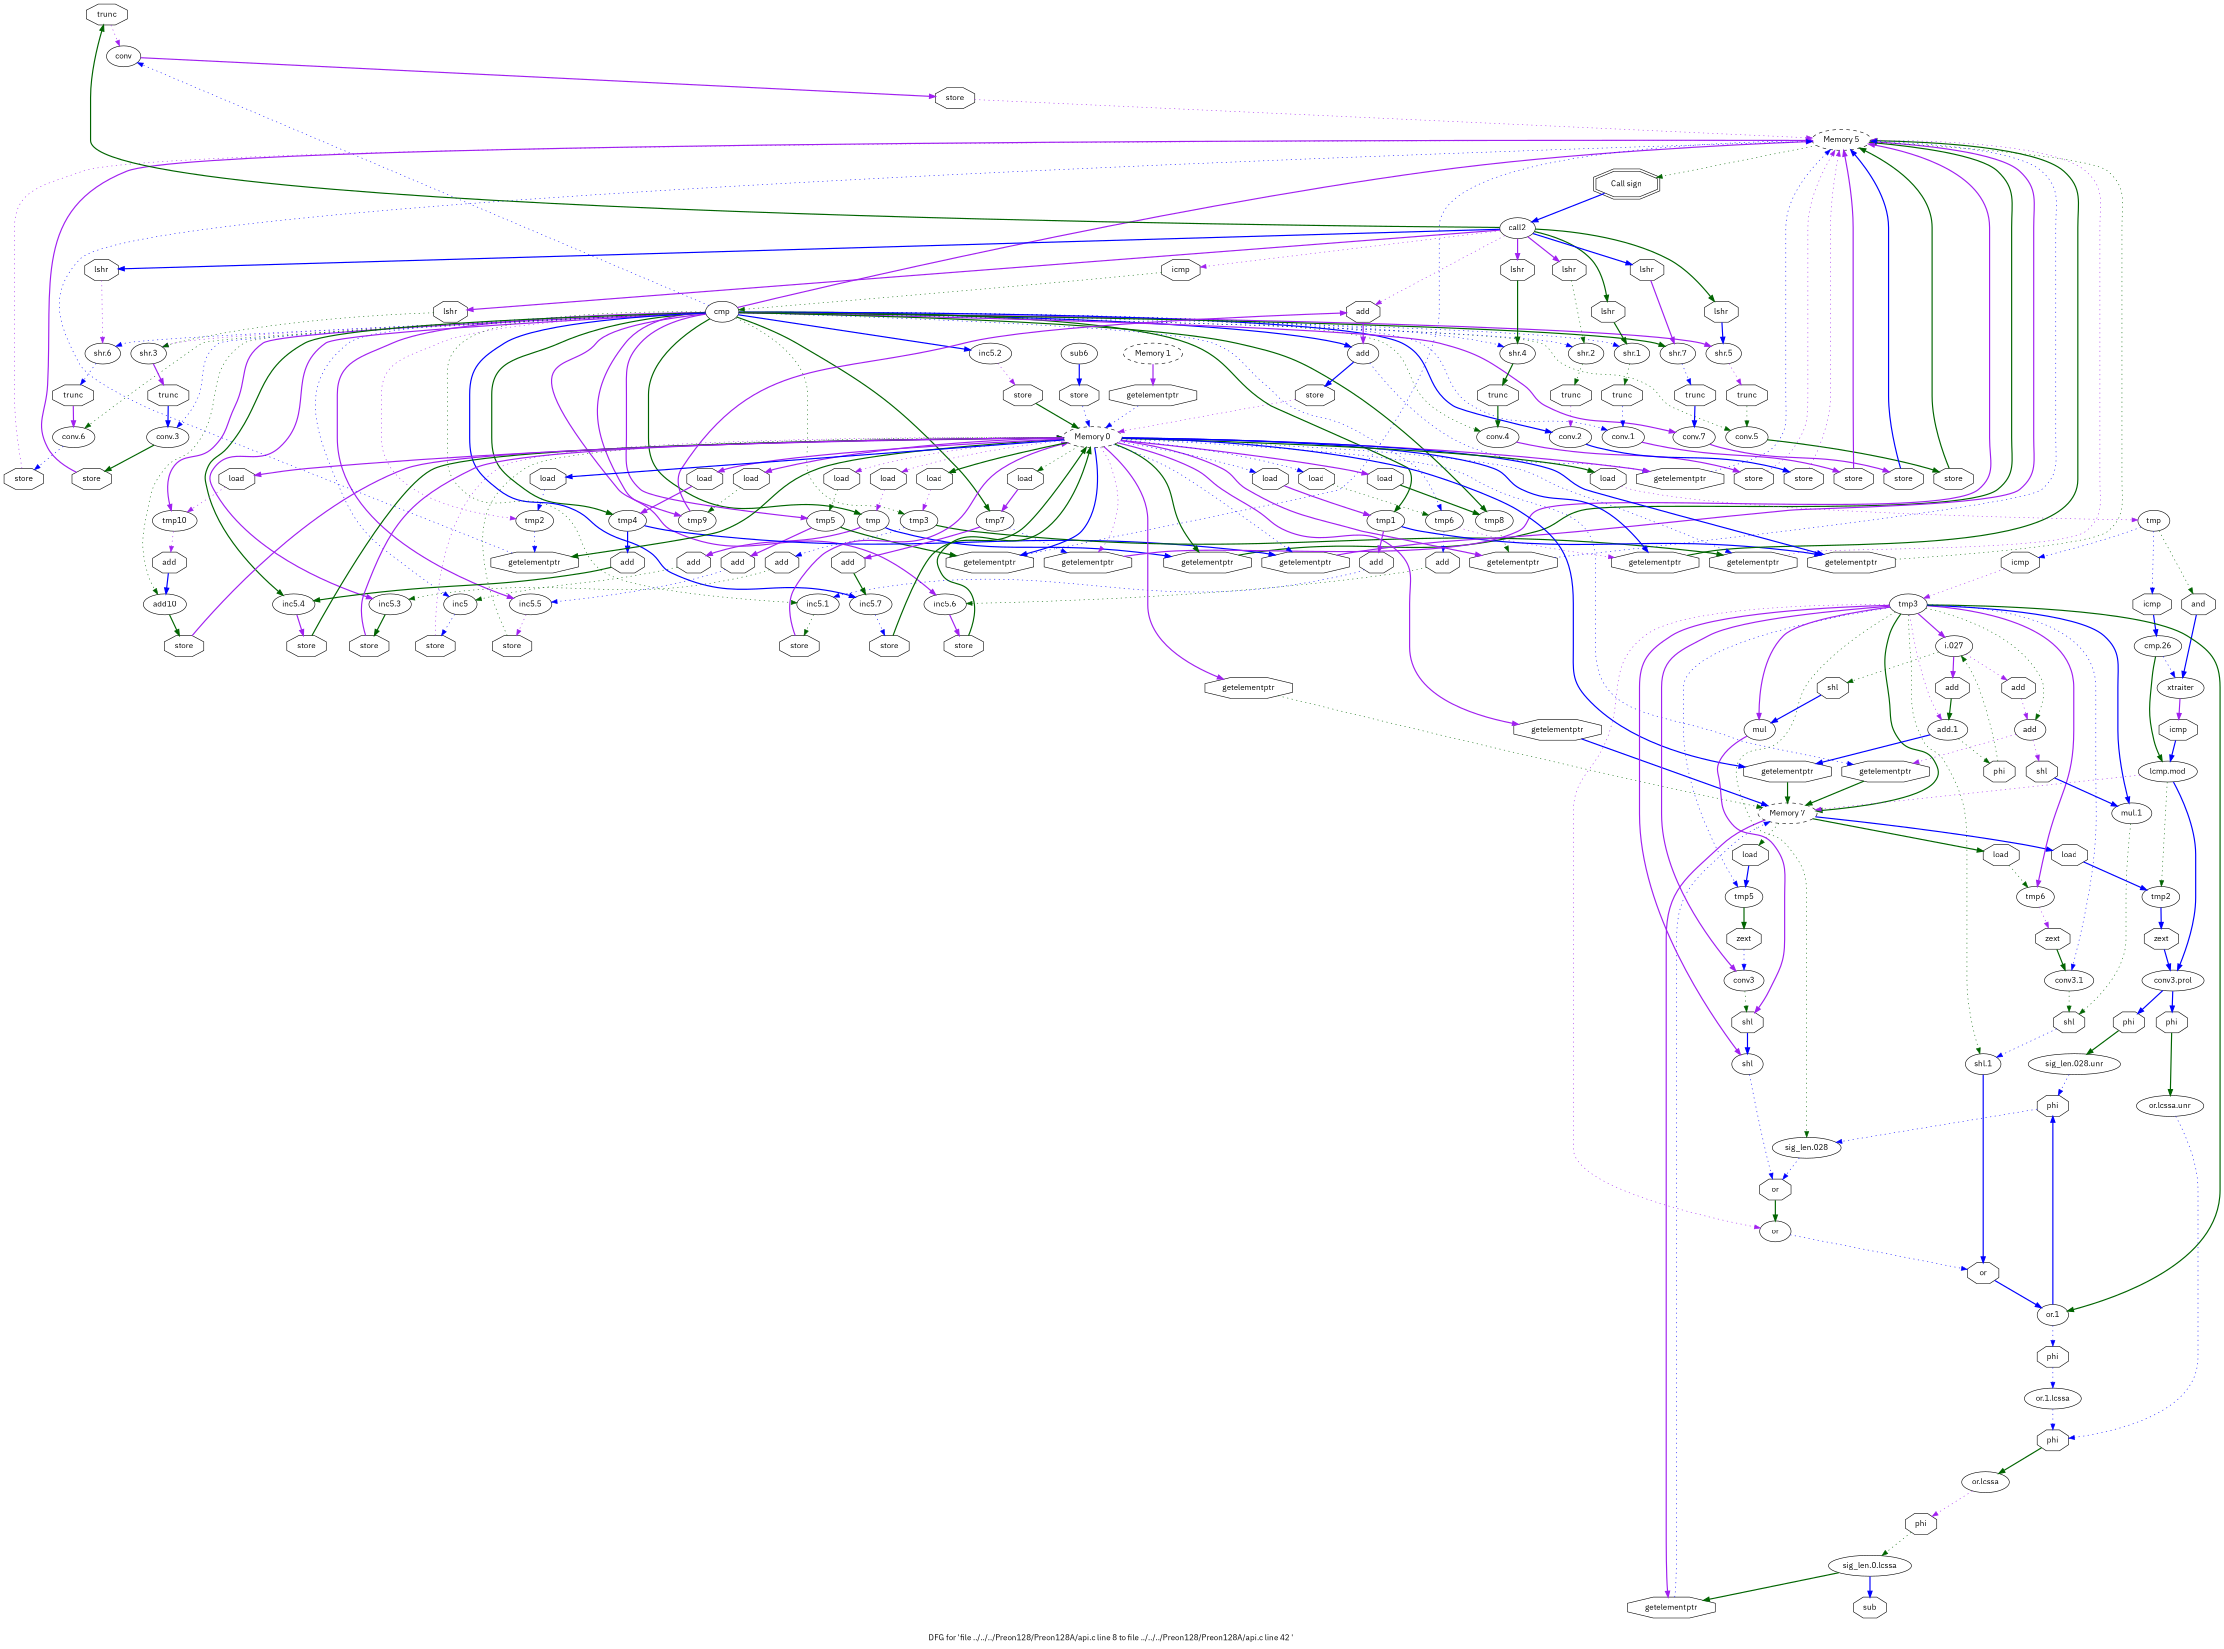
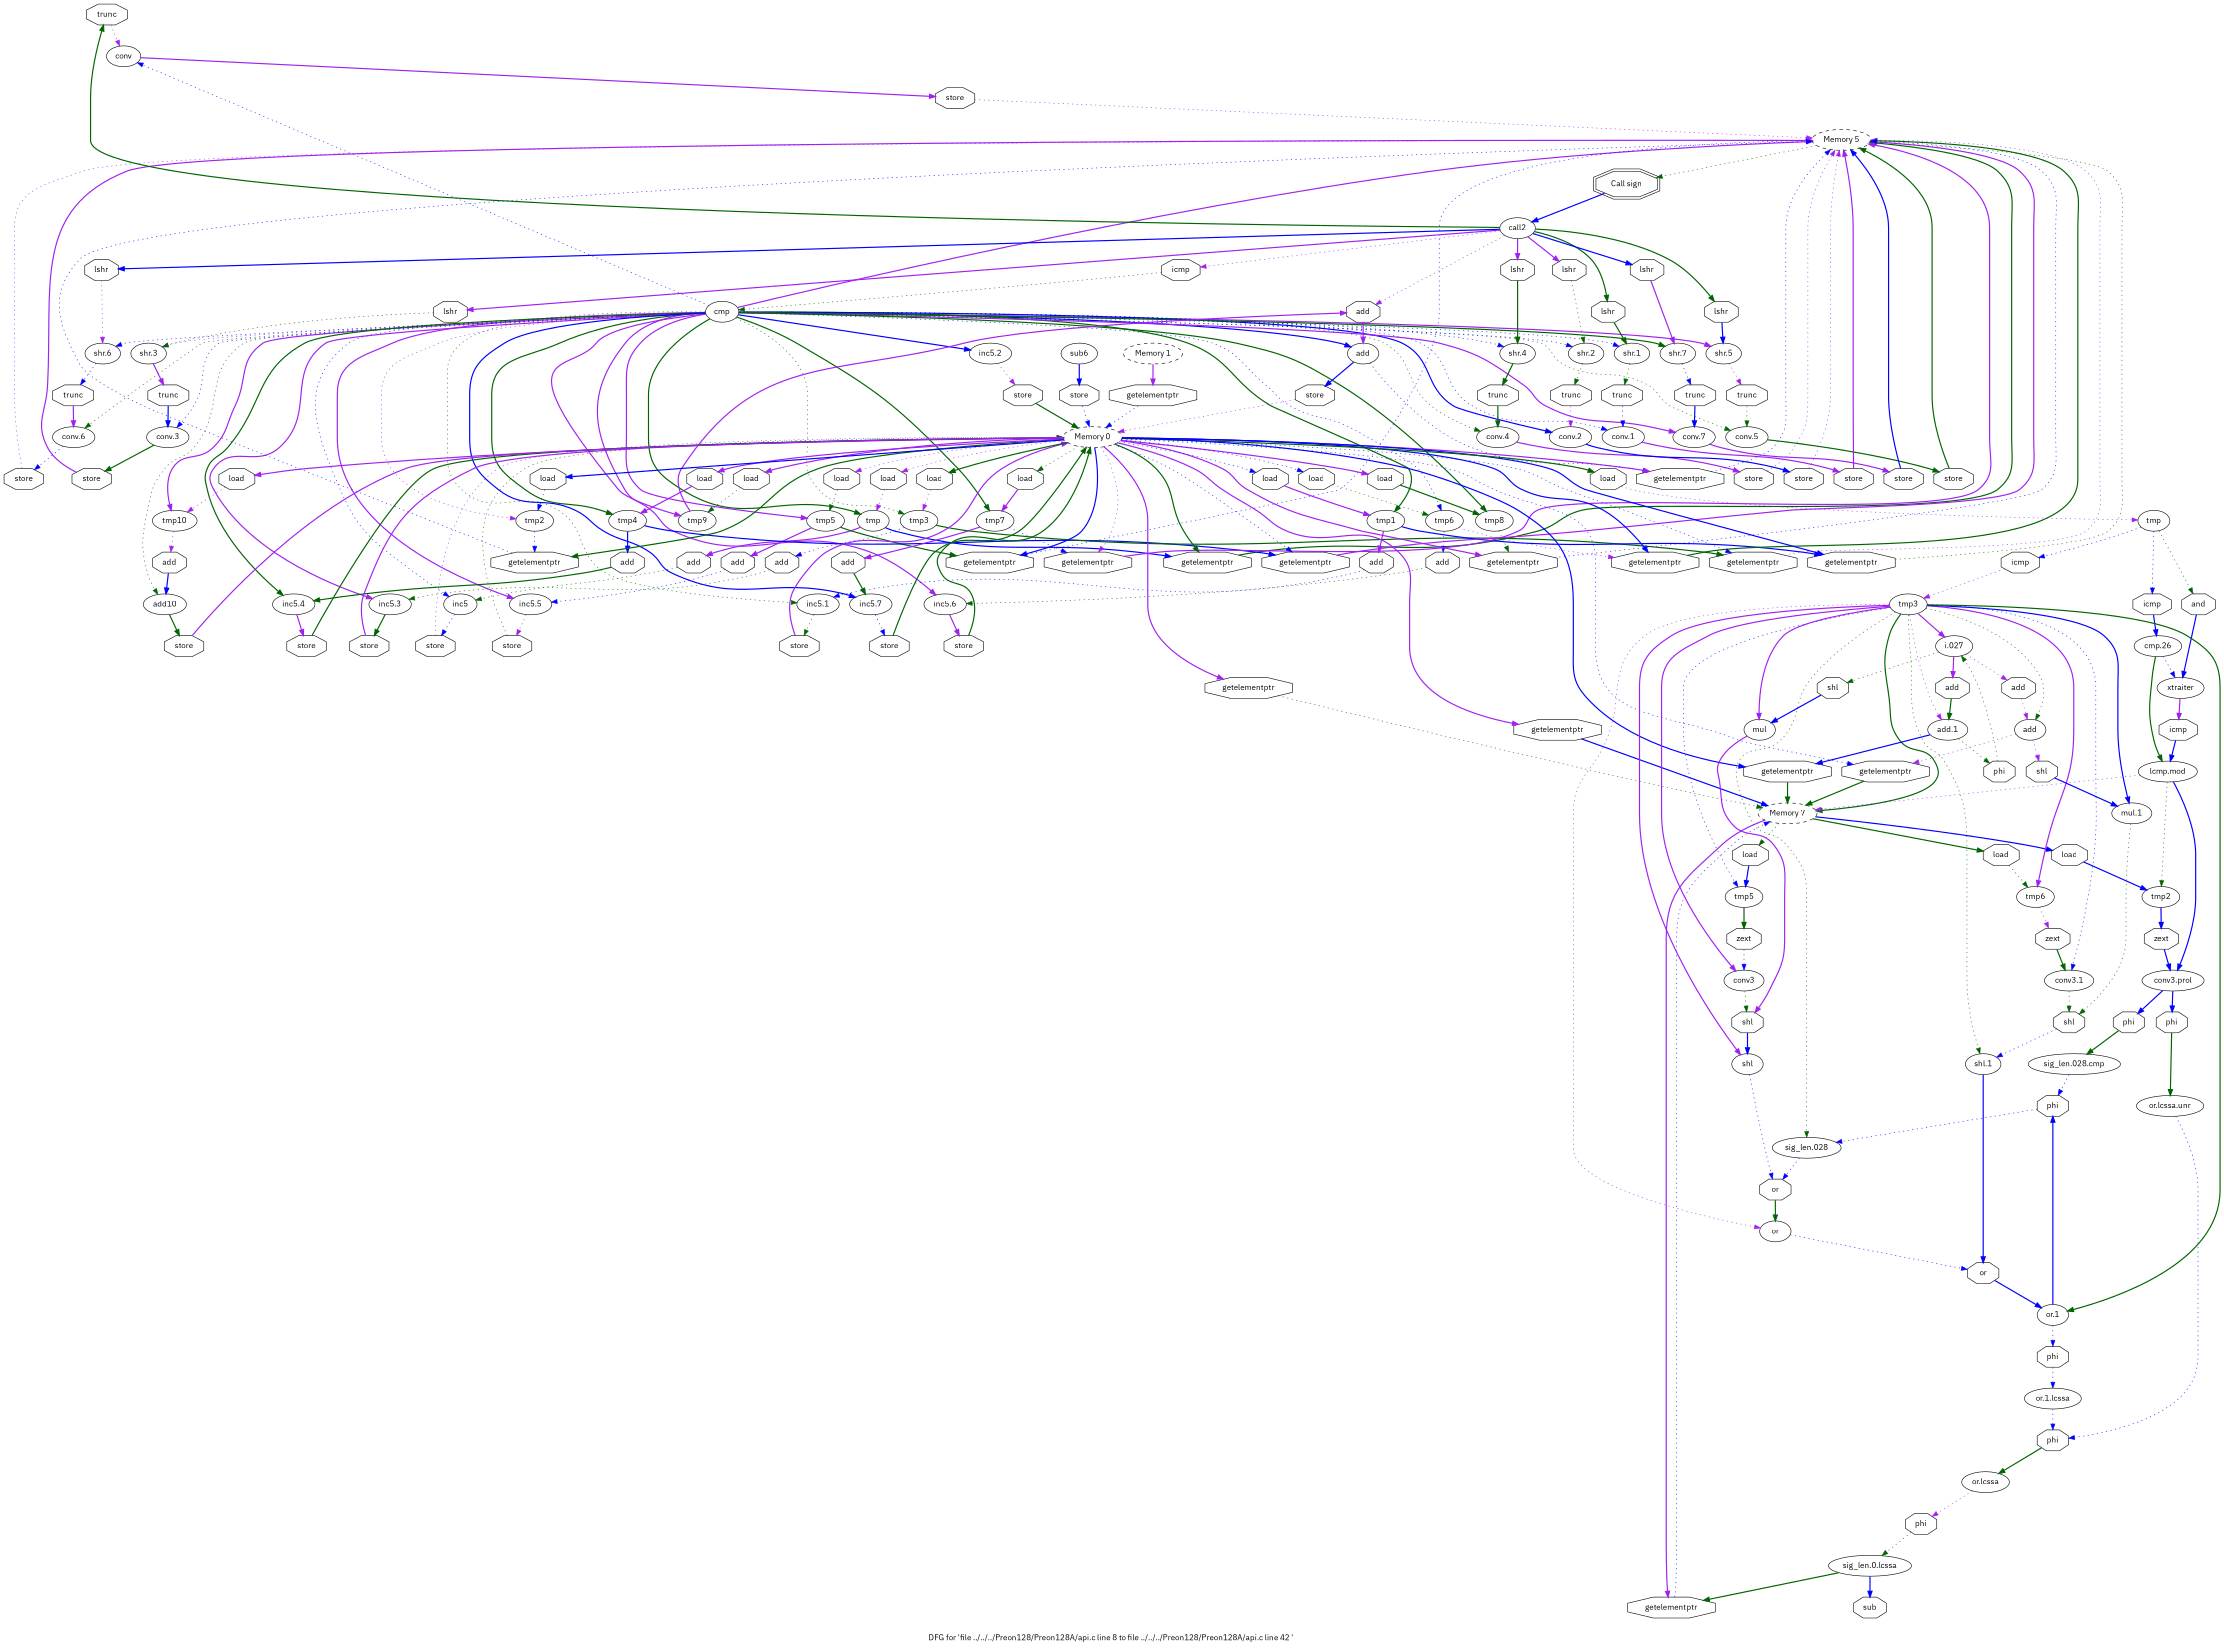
node "sig_len.028.unr": label "sig_len.028.unr" -> "sig_len.028.cmp"
